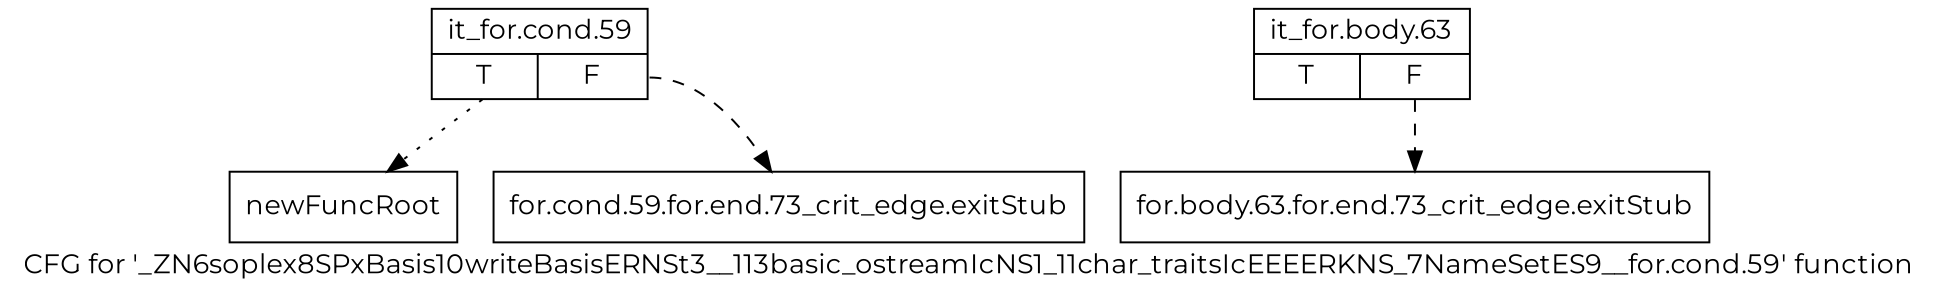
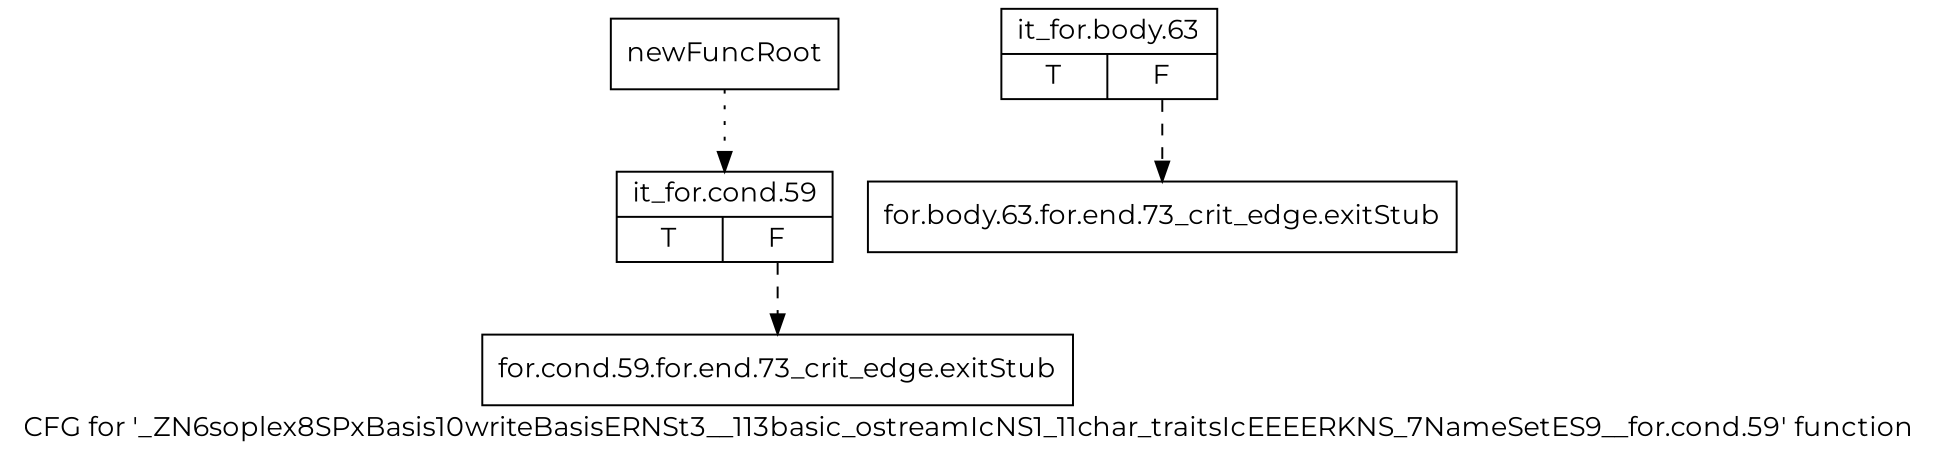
edge "it_for.cond.59" -> "newFuncRoot": reversed
